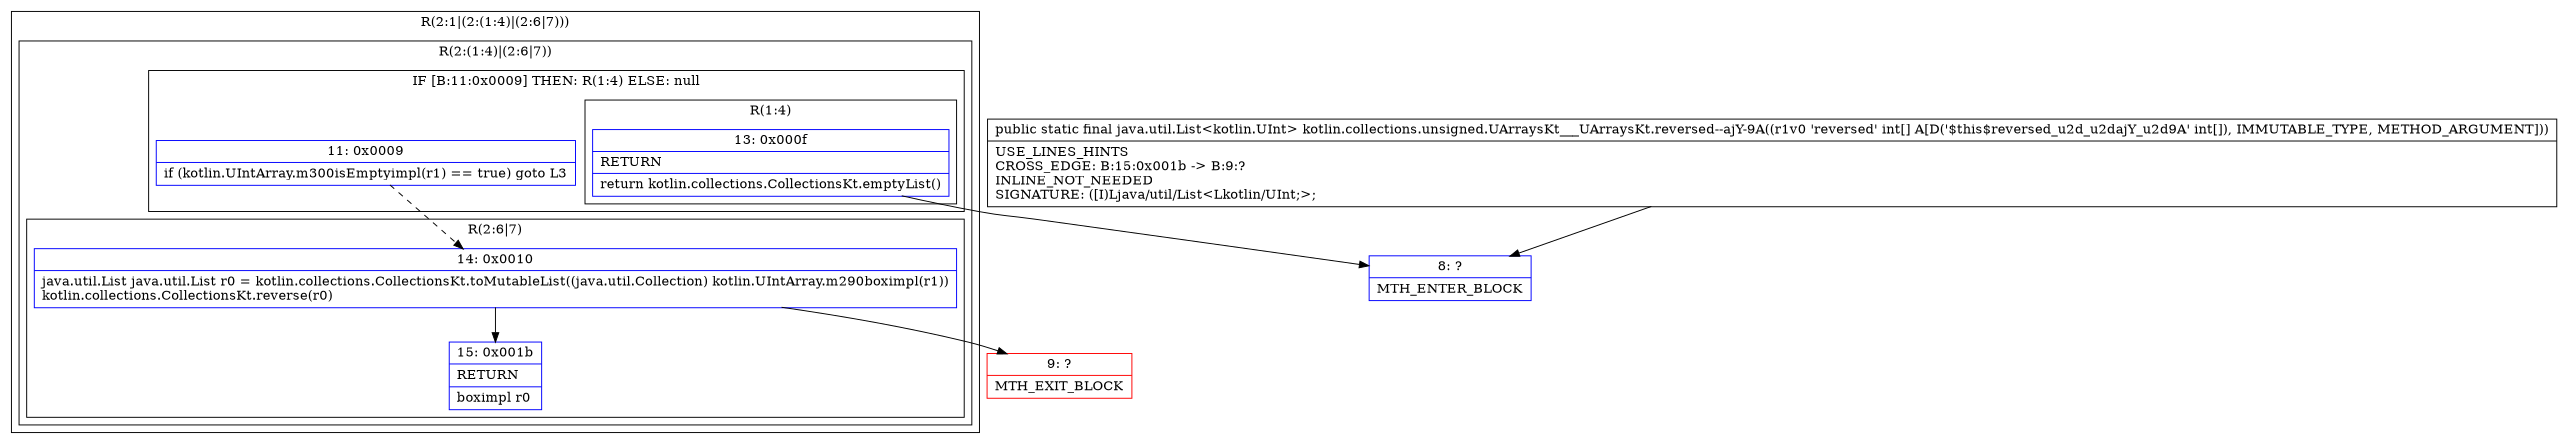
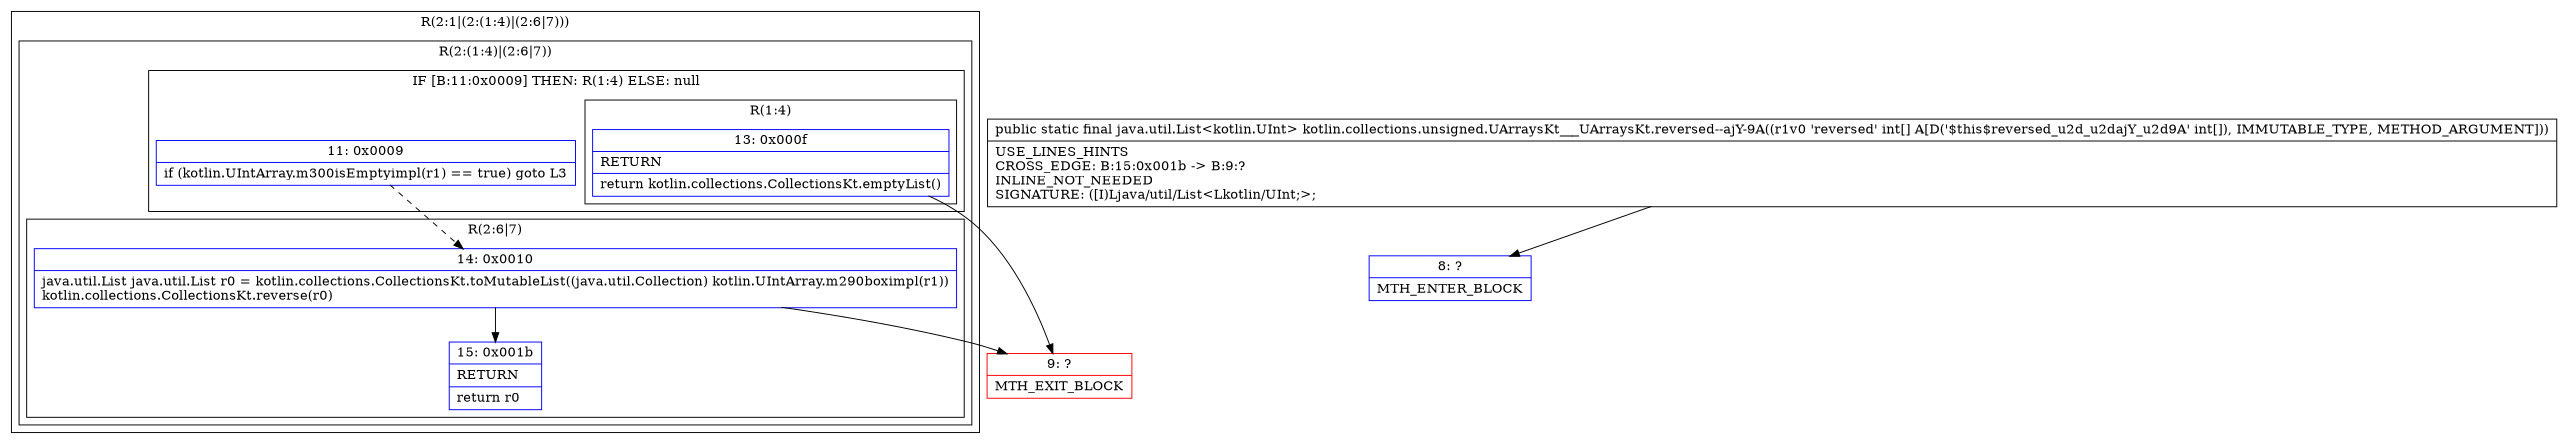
edge "13: 0x000f" -> "8: ?": now "13: 0x000f" -> "9: ?"
node "15: 0x001b": text "boximpl r0" -> "return r0"
